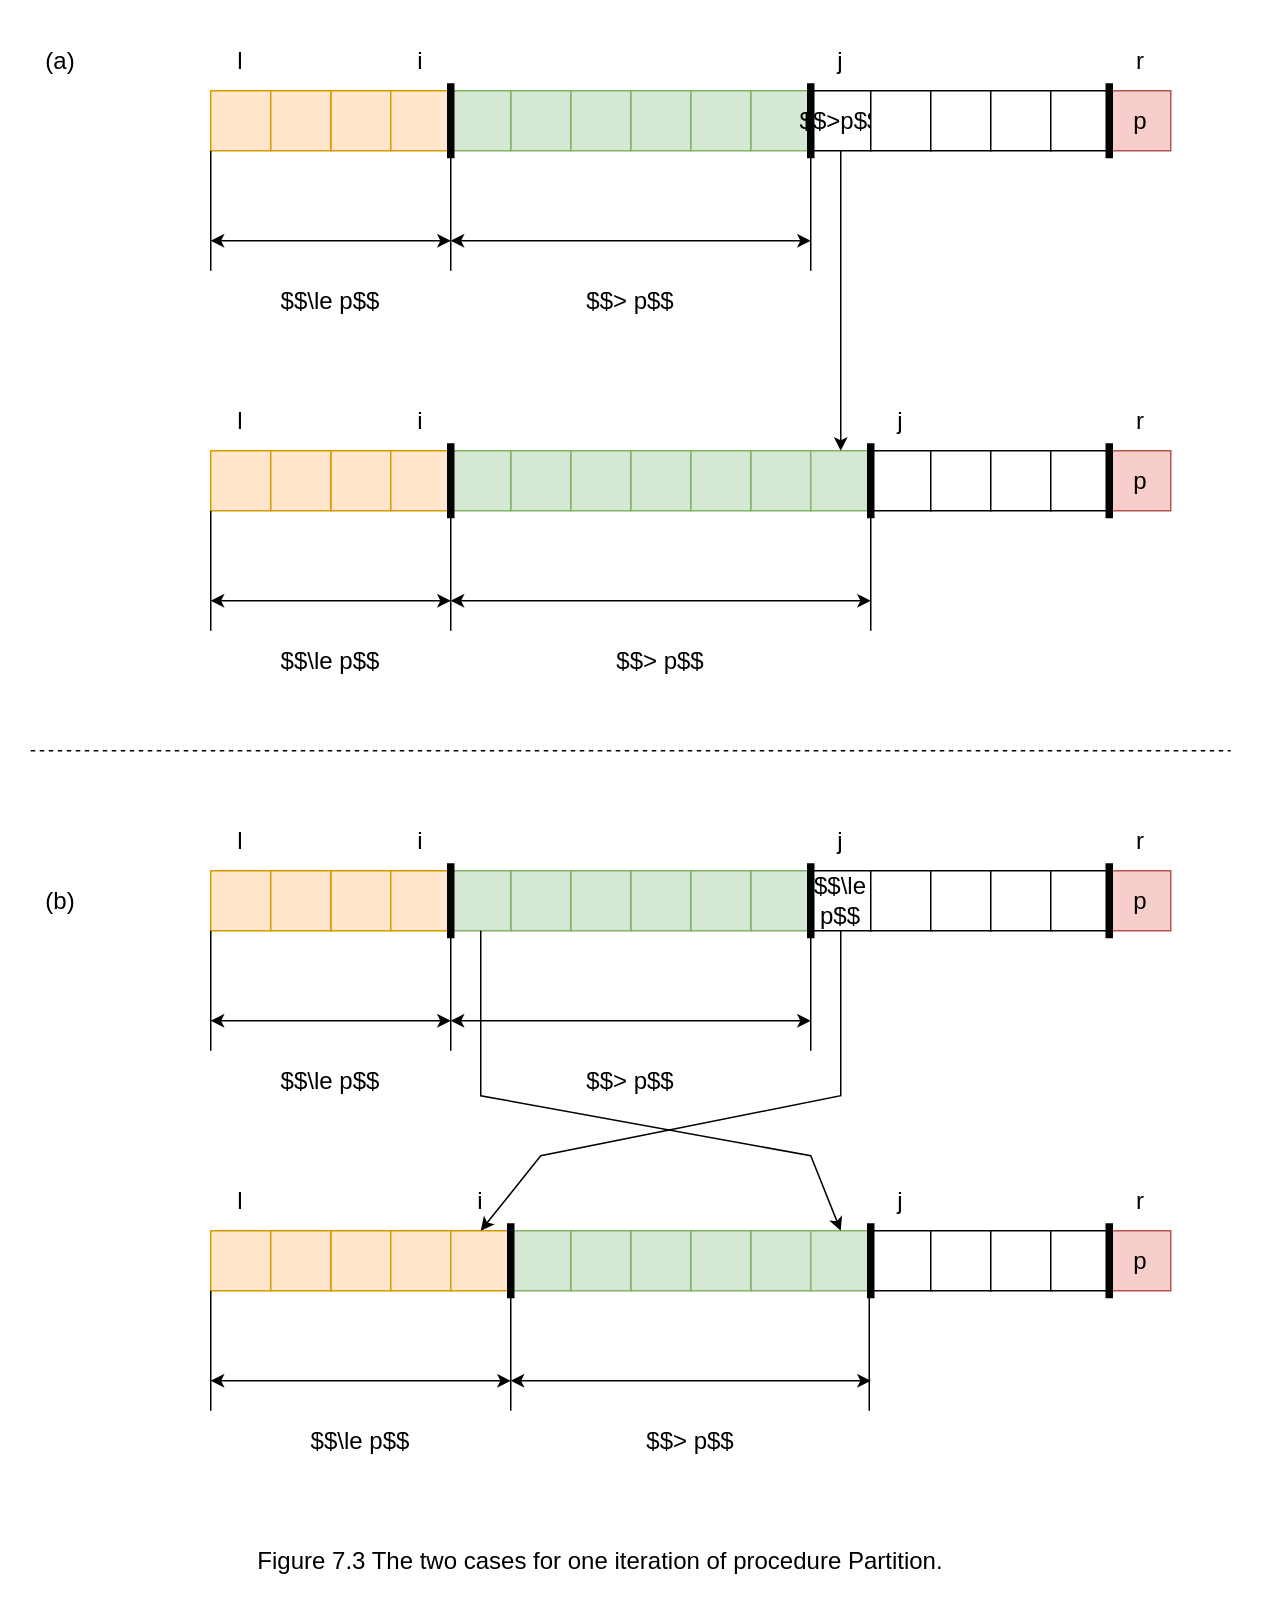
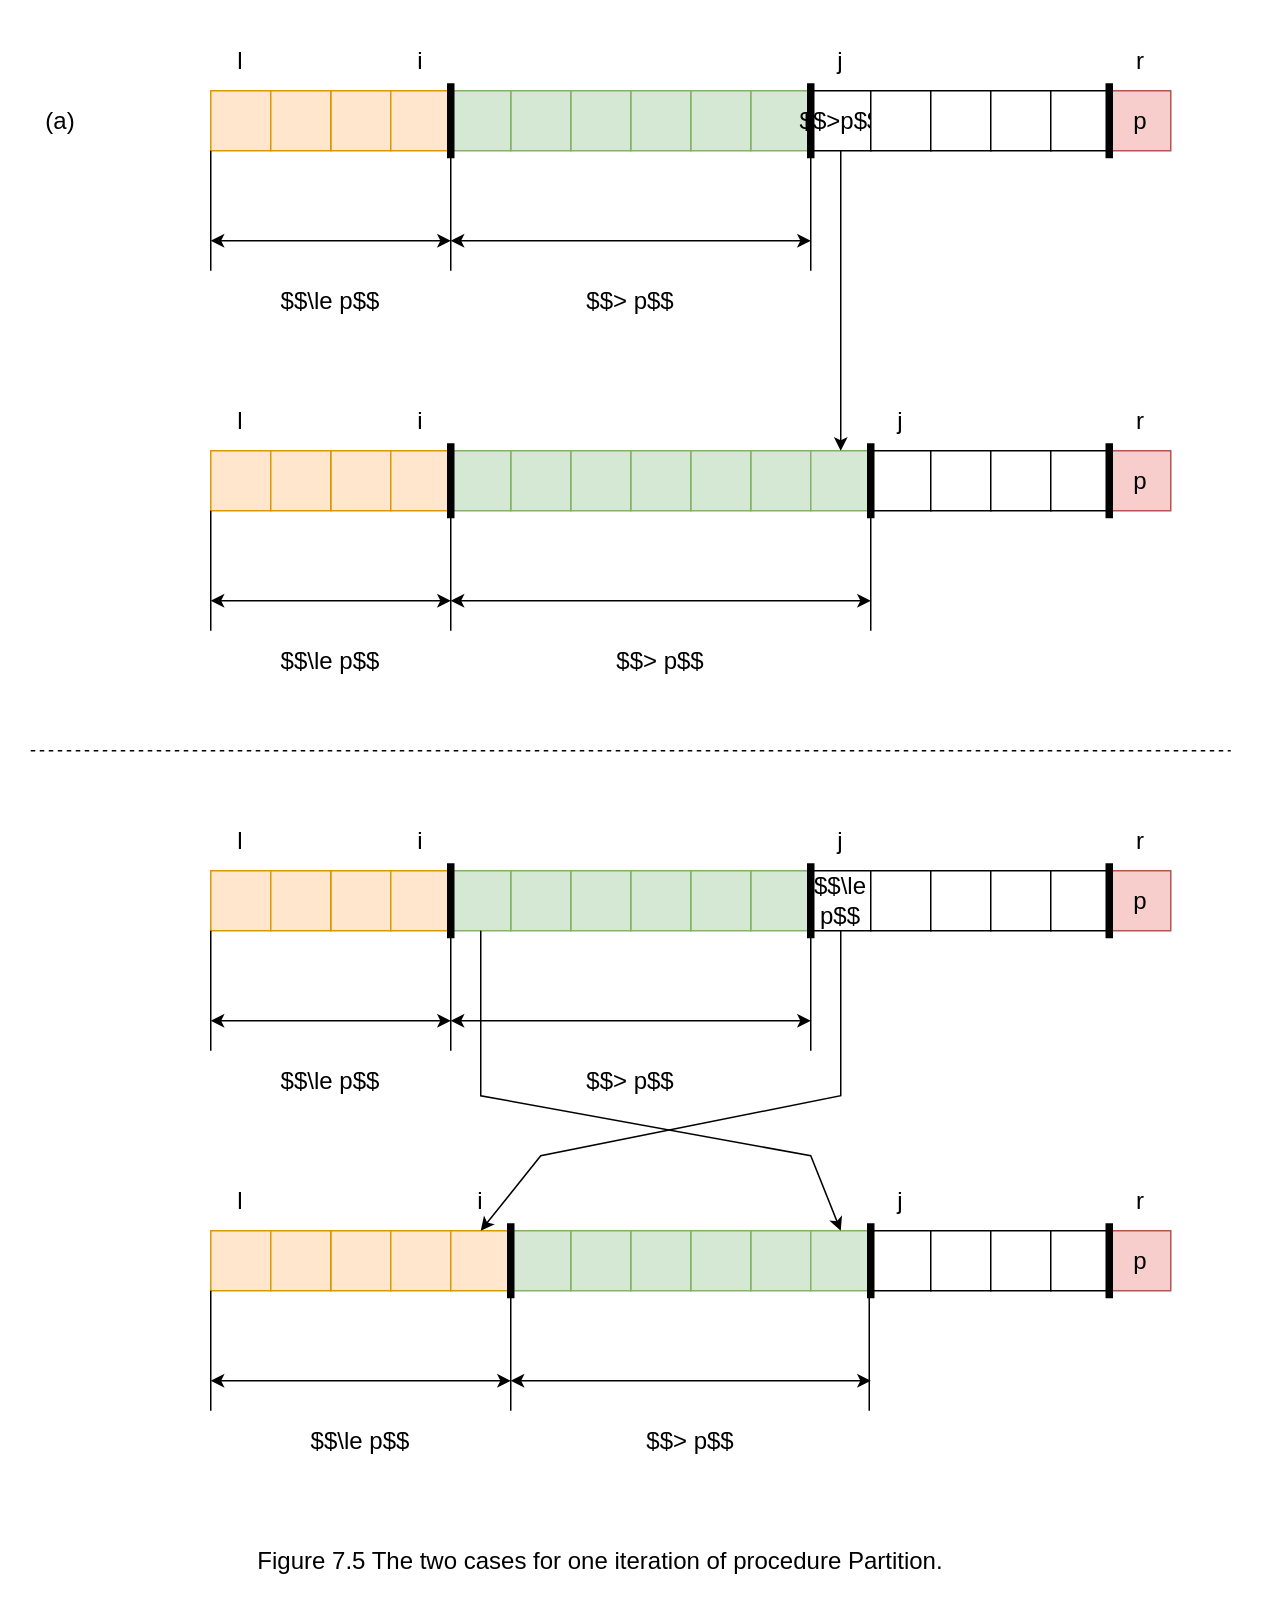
node "(a)": moved (61, 61) -> (61, 121)
node "(b)": removed
node "Figure 7.3 The two cases for one iteration of procedure Partition.": label "Figure 7.3 The two cases for one iteration of procedure Partition." -> "Figure 7.5 The two cases for one iteration of procedure Partition."
